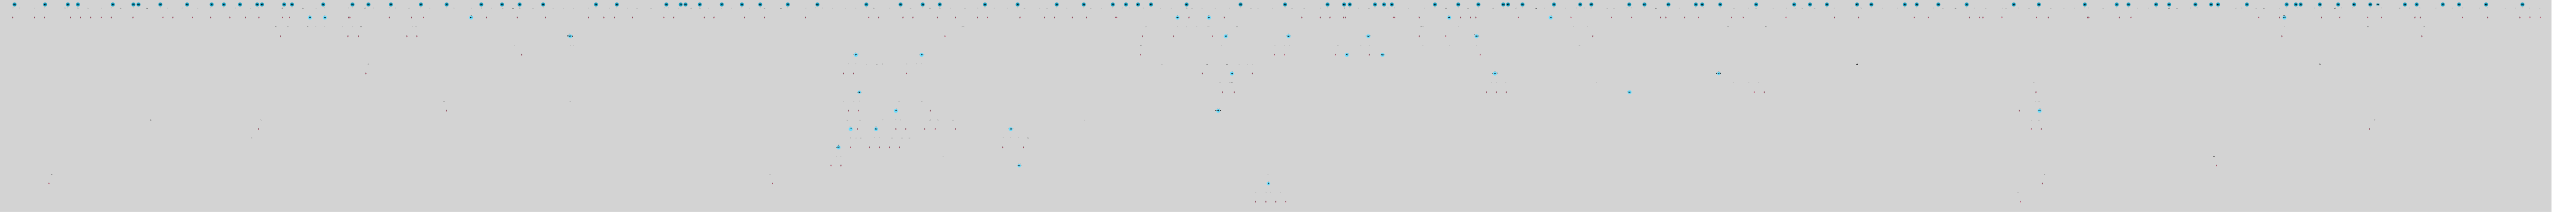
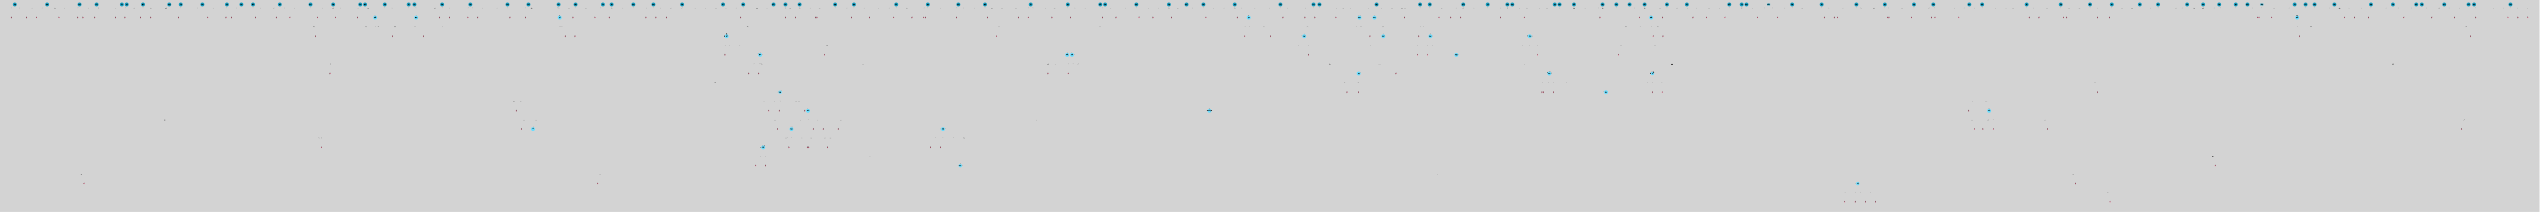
node "T4054": removed
node "T4041": shape circle -> box
